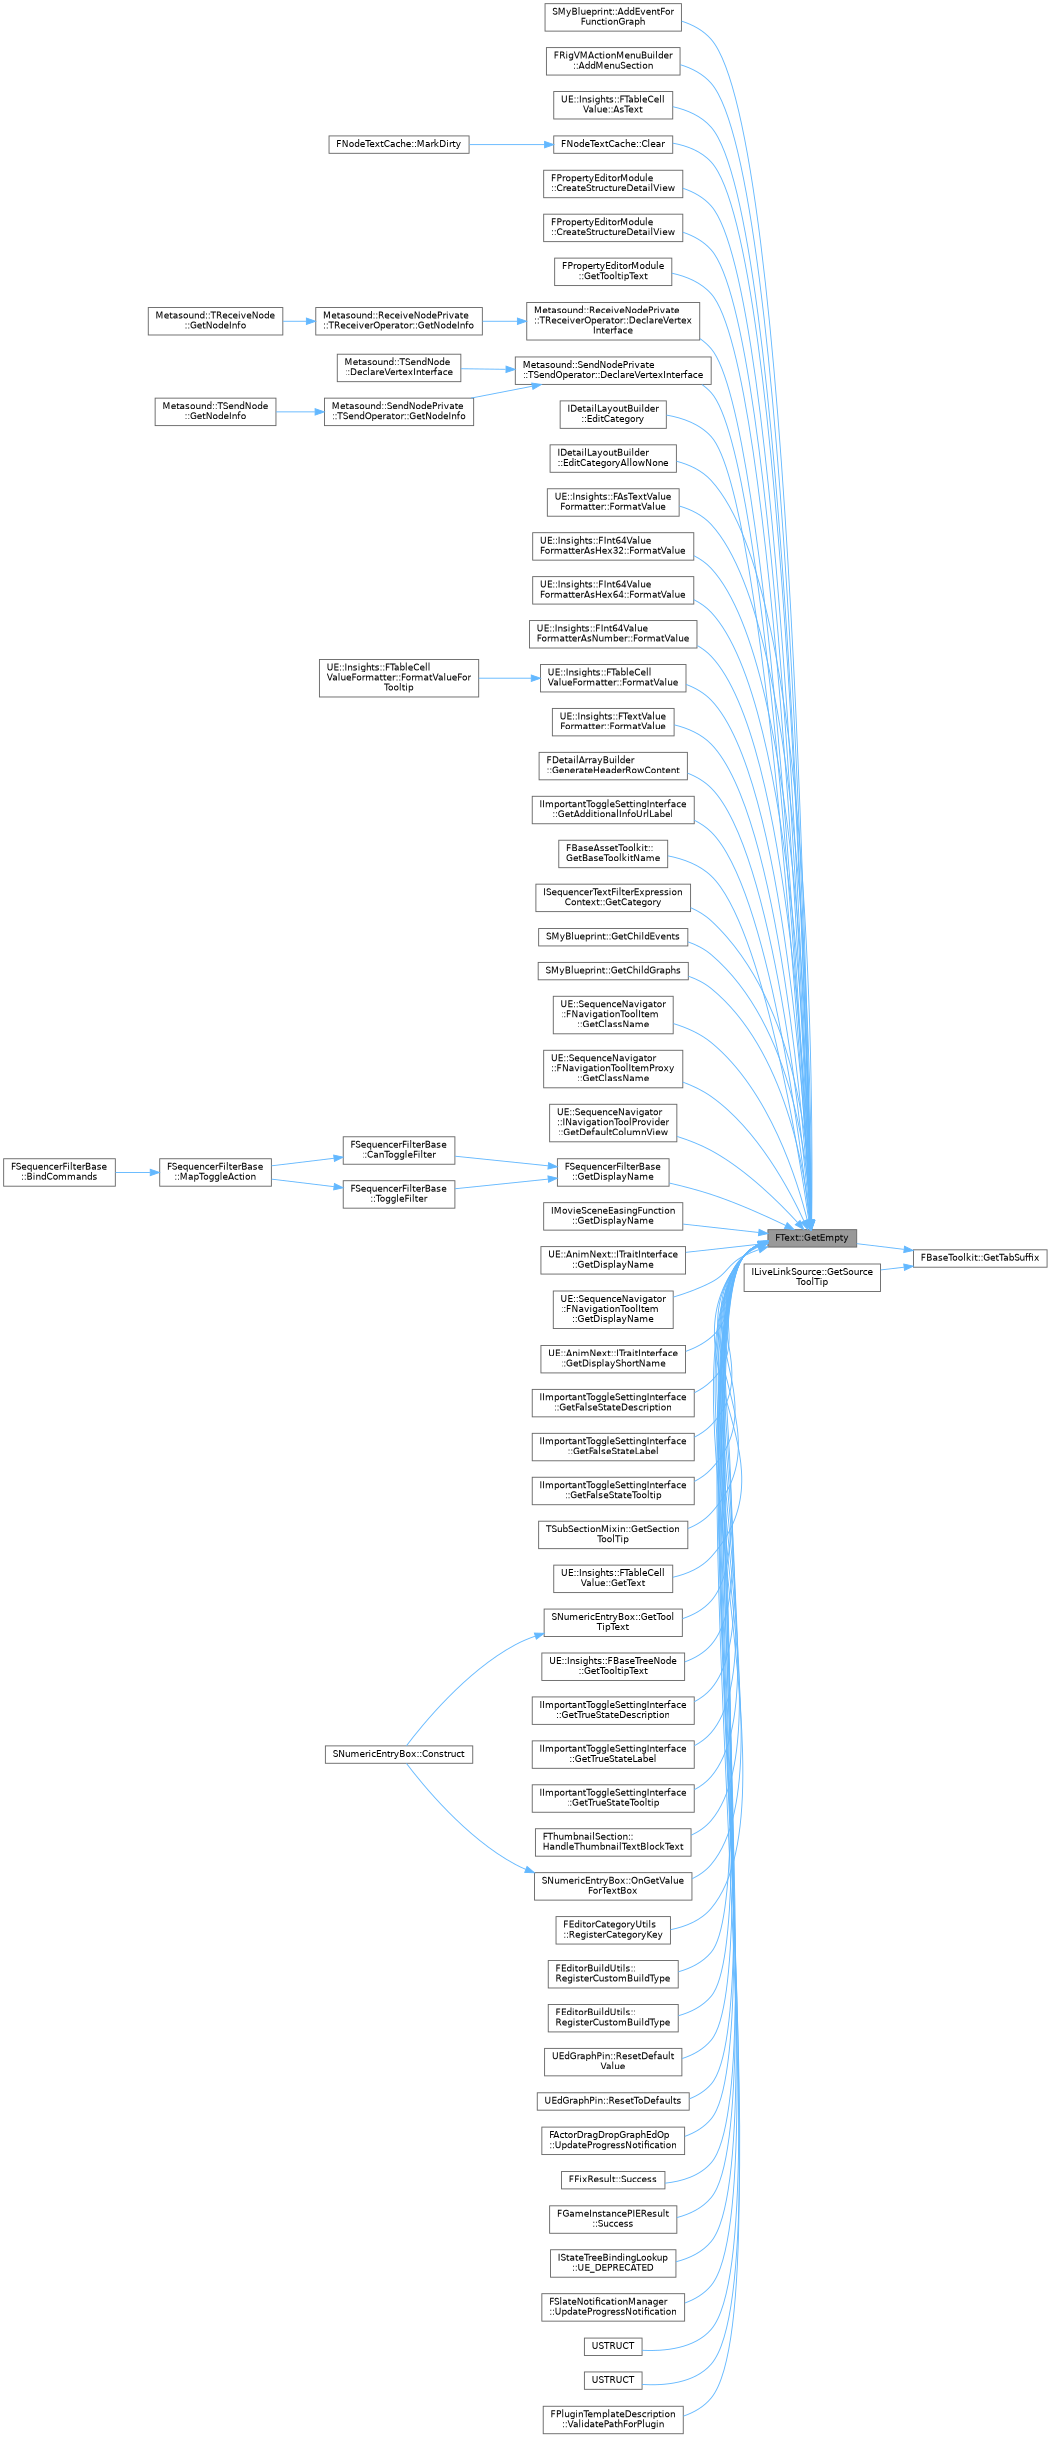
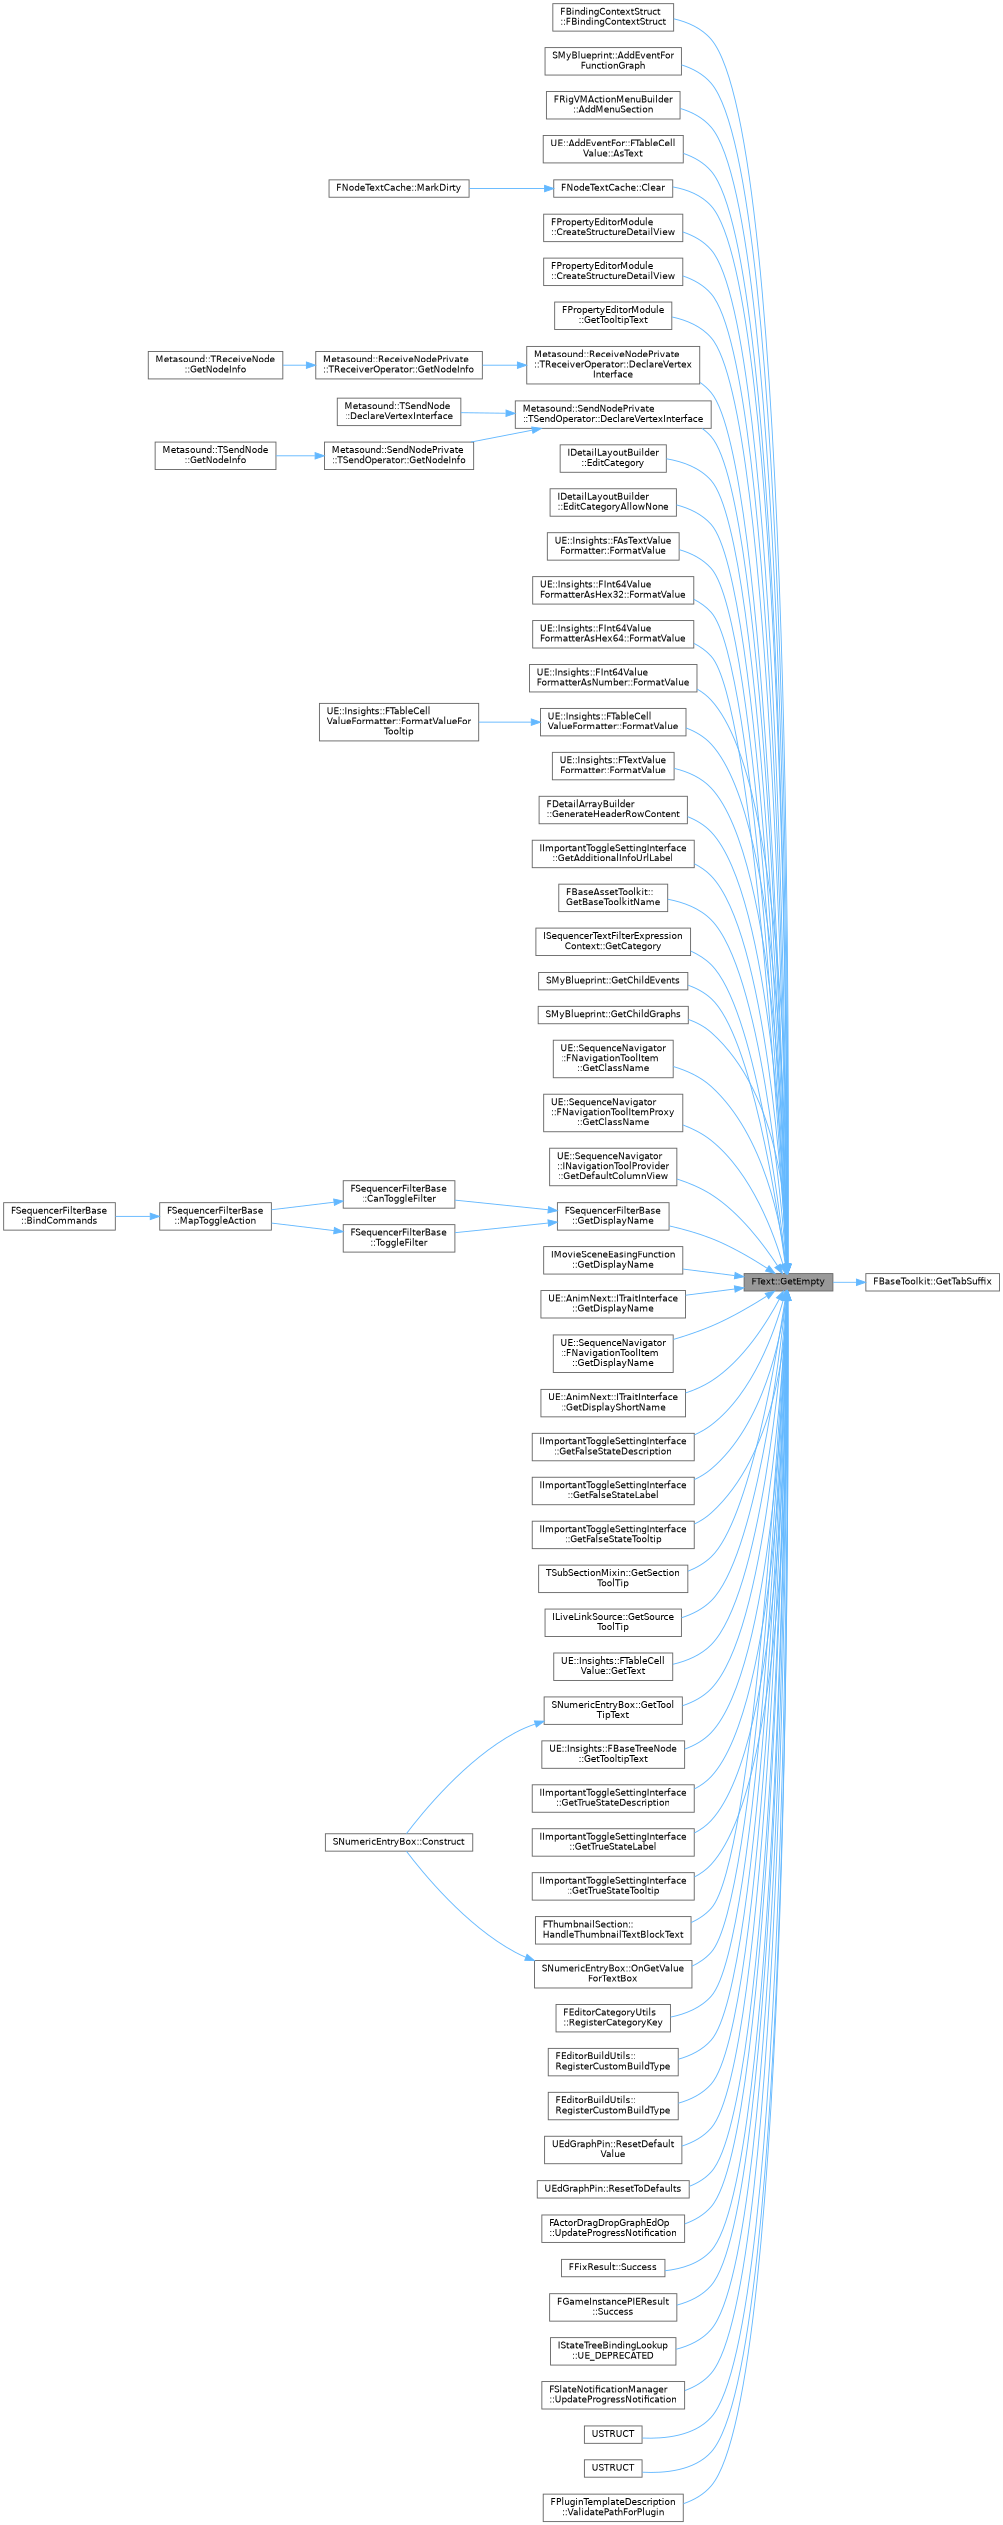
node "FBindingContextStruct ::FBindingContextStruct": added
node "UE::Insights::FTableCell Value::AsText": label "UE::Insights::FTableCell Value::AsText" -> "UE::AddEventFor::FTableCell Value::AsText"
edge "ILiveLinkSource::GetSource ToolTip" -> "FBaseToolkit::GetTabSuffix": now "ILiveLinkSource::GetSource ToolTip" -> "FText::GetEmpty"
